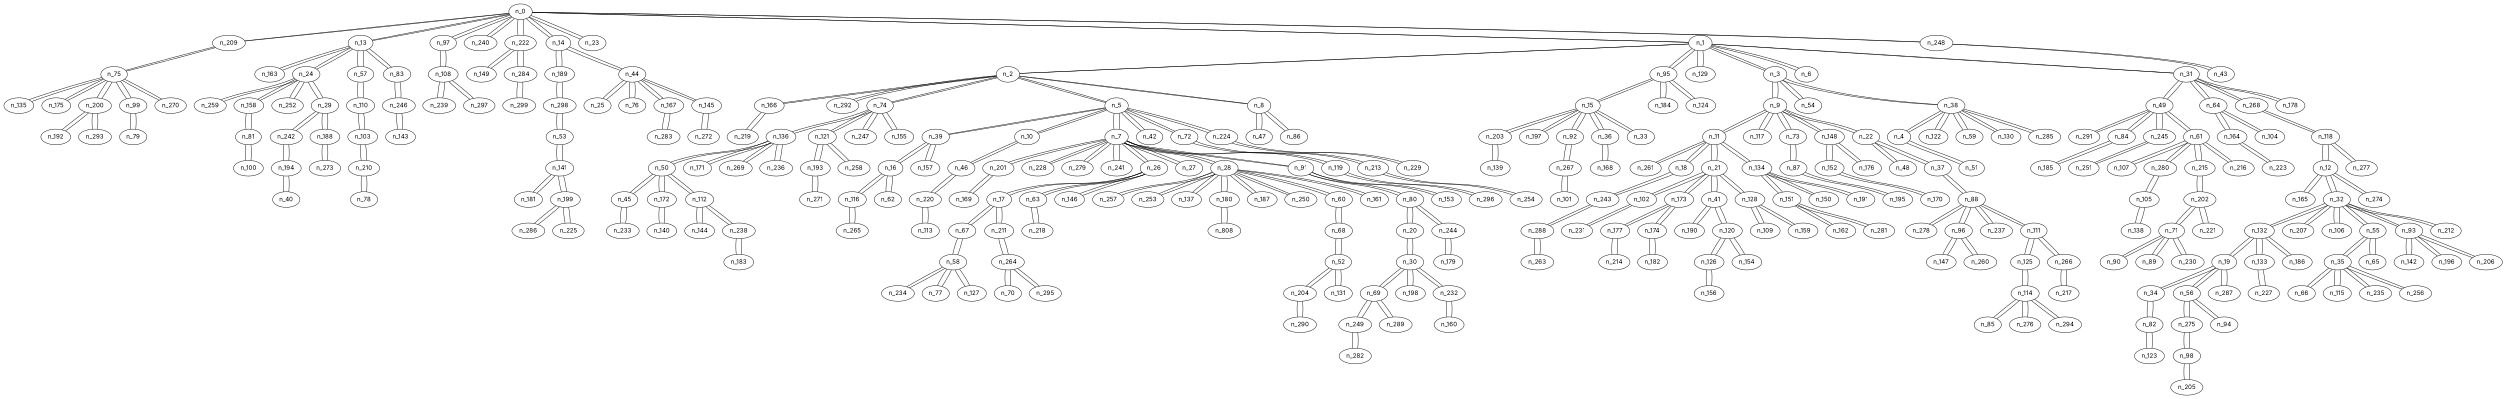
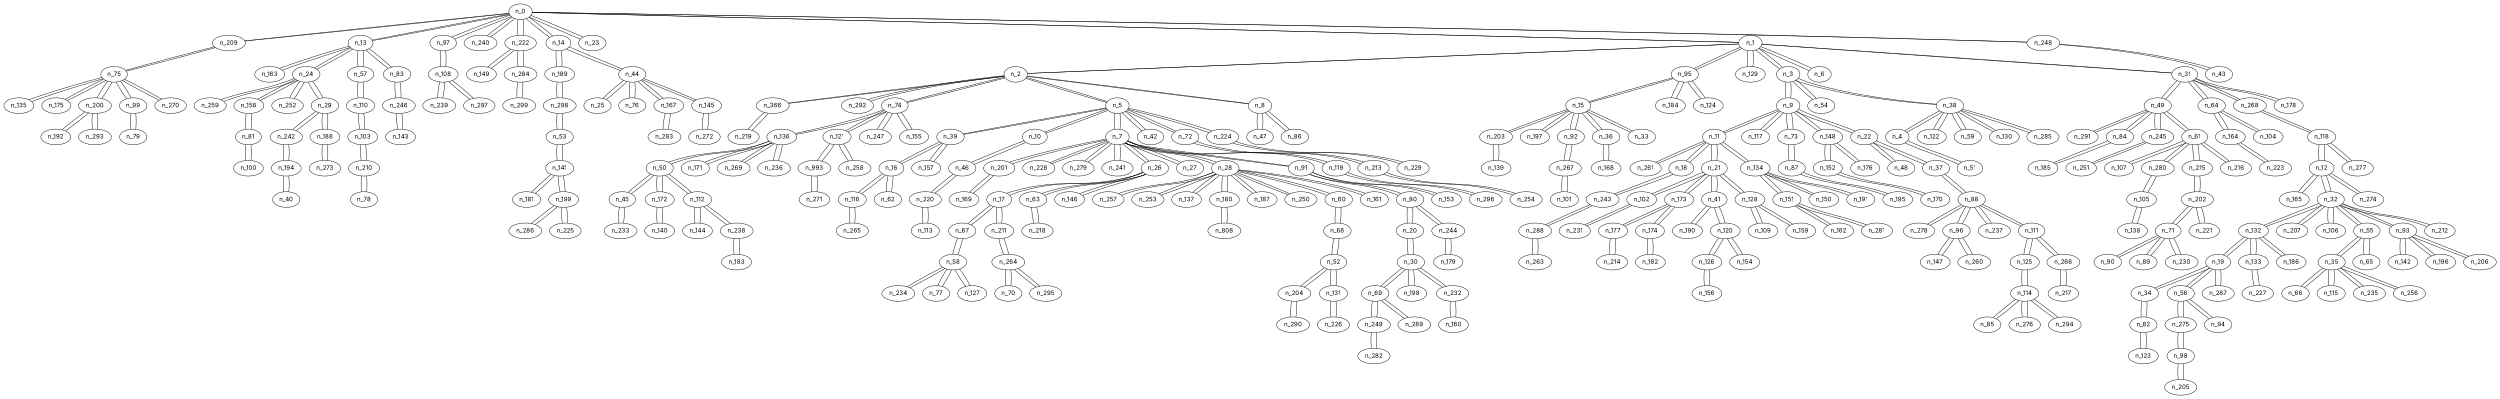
node "n_166": label "n_166" -> "n_366"
node "n_193": label "n_193" -> "n_993"
node "n_226": added
